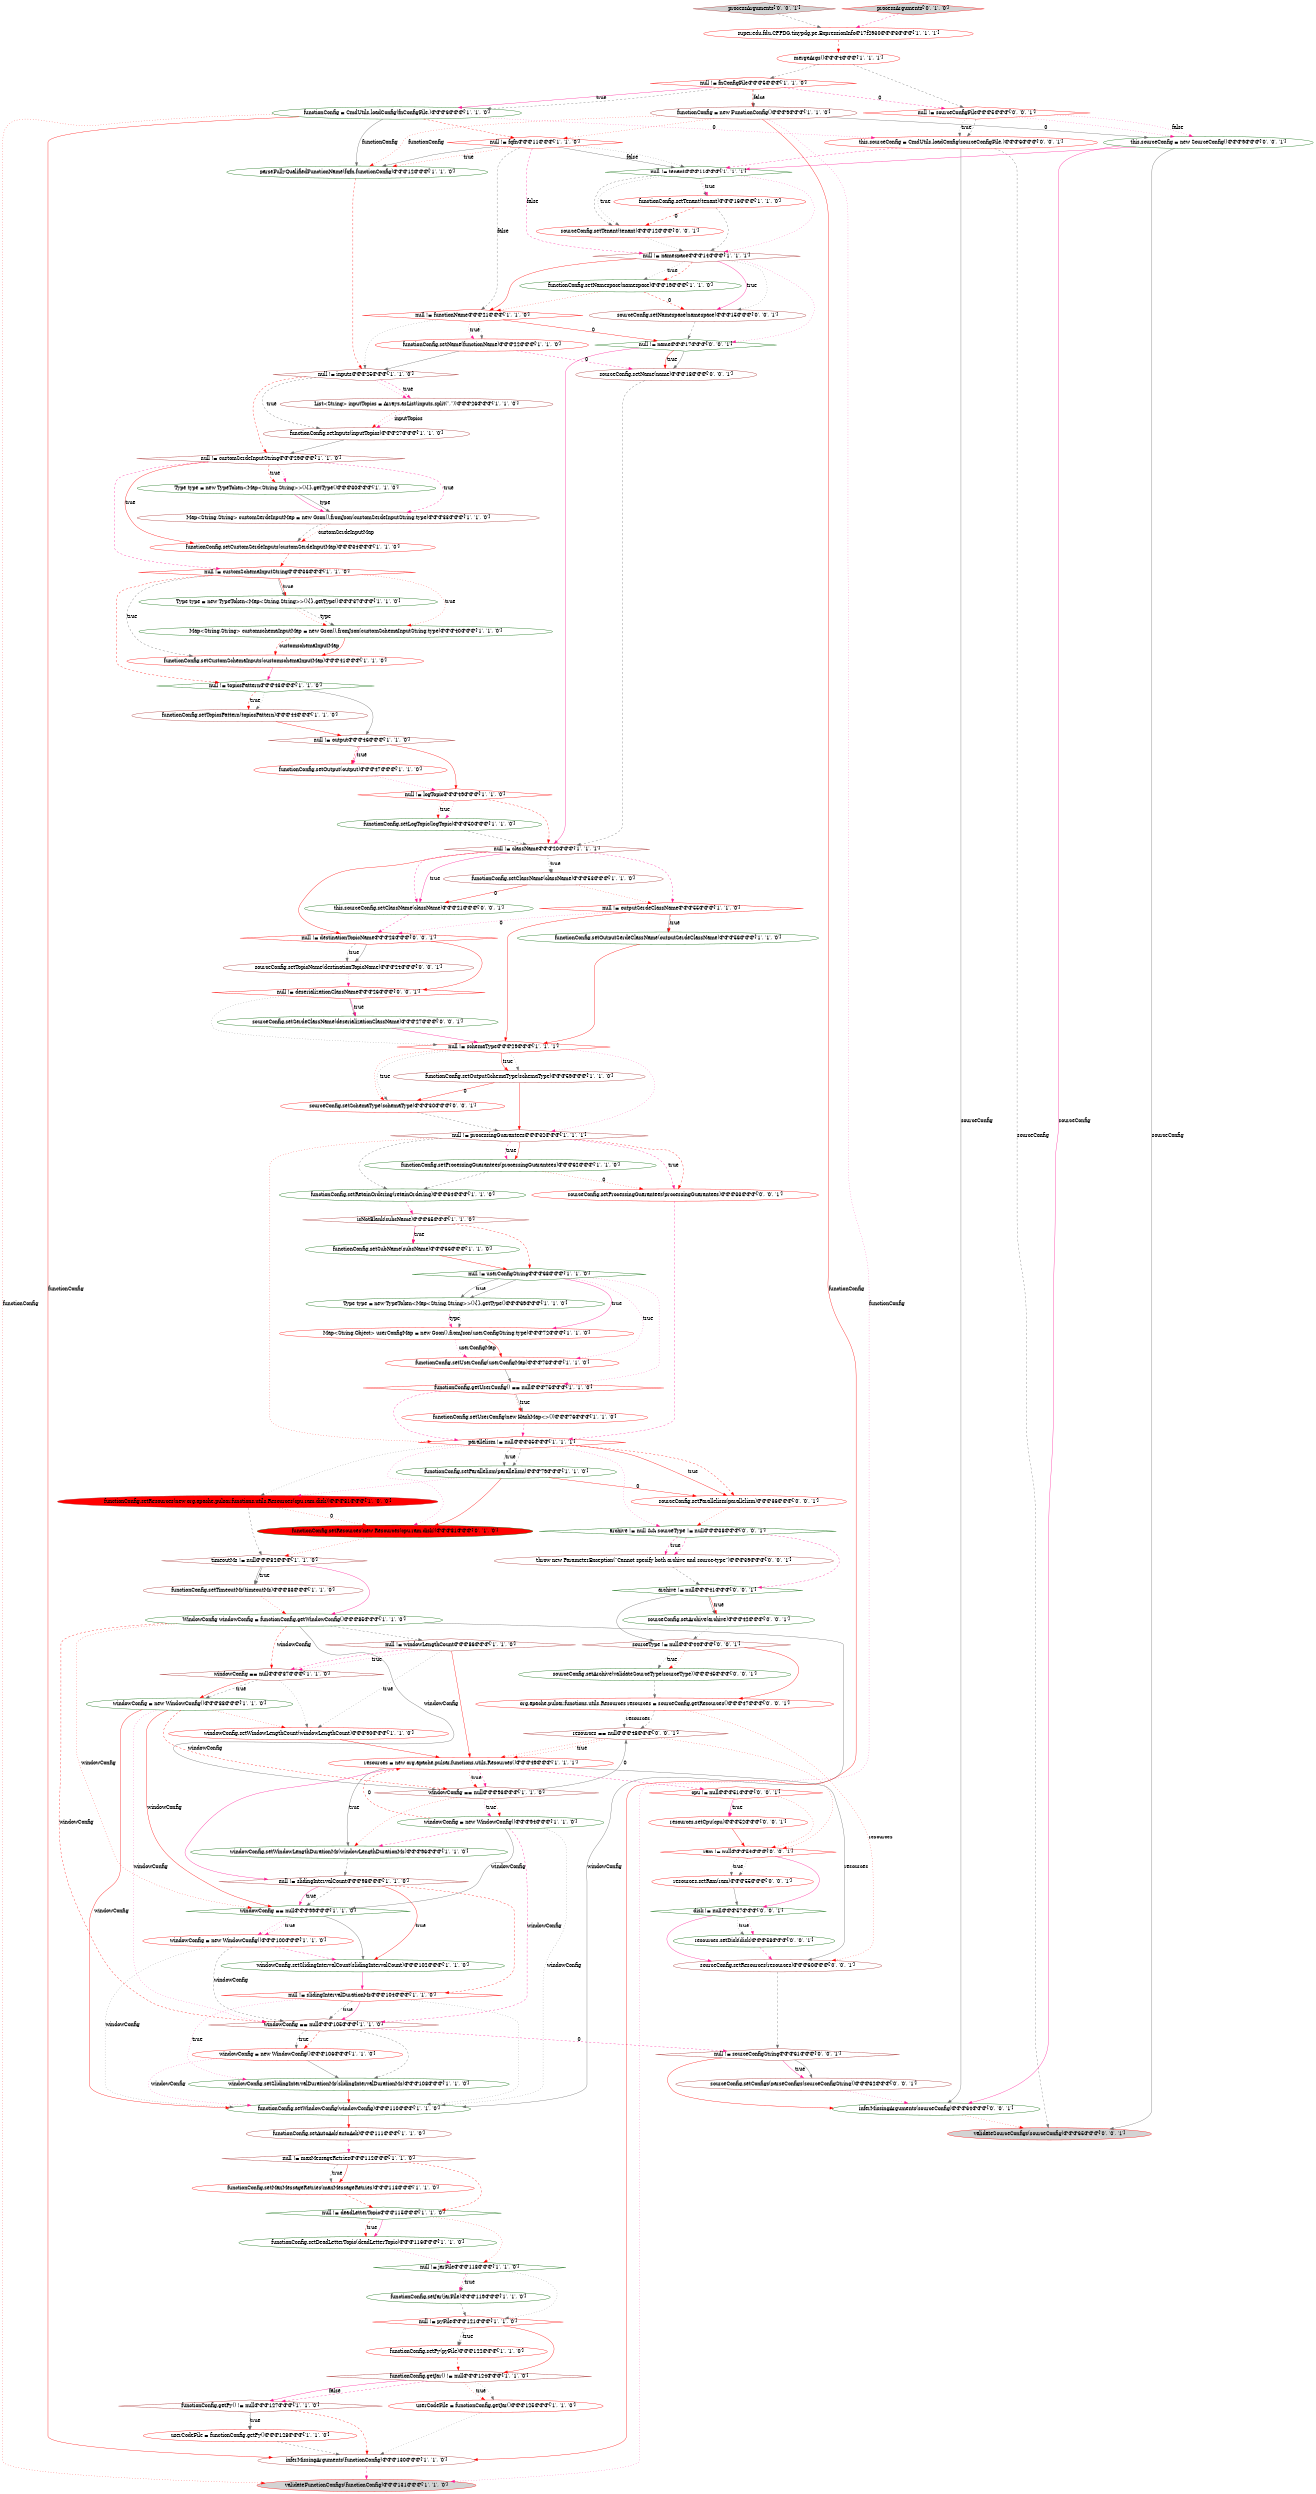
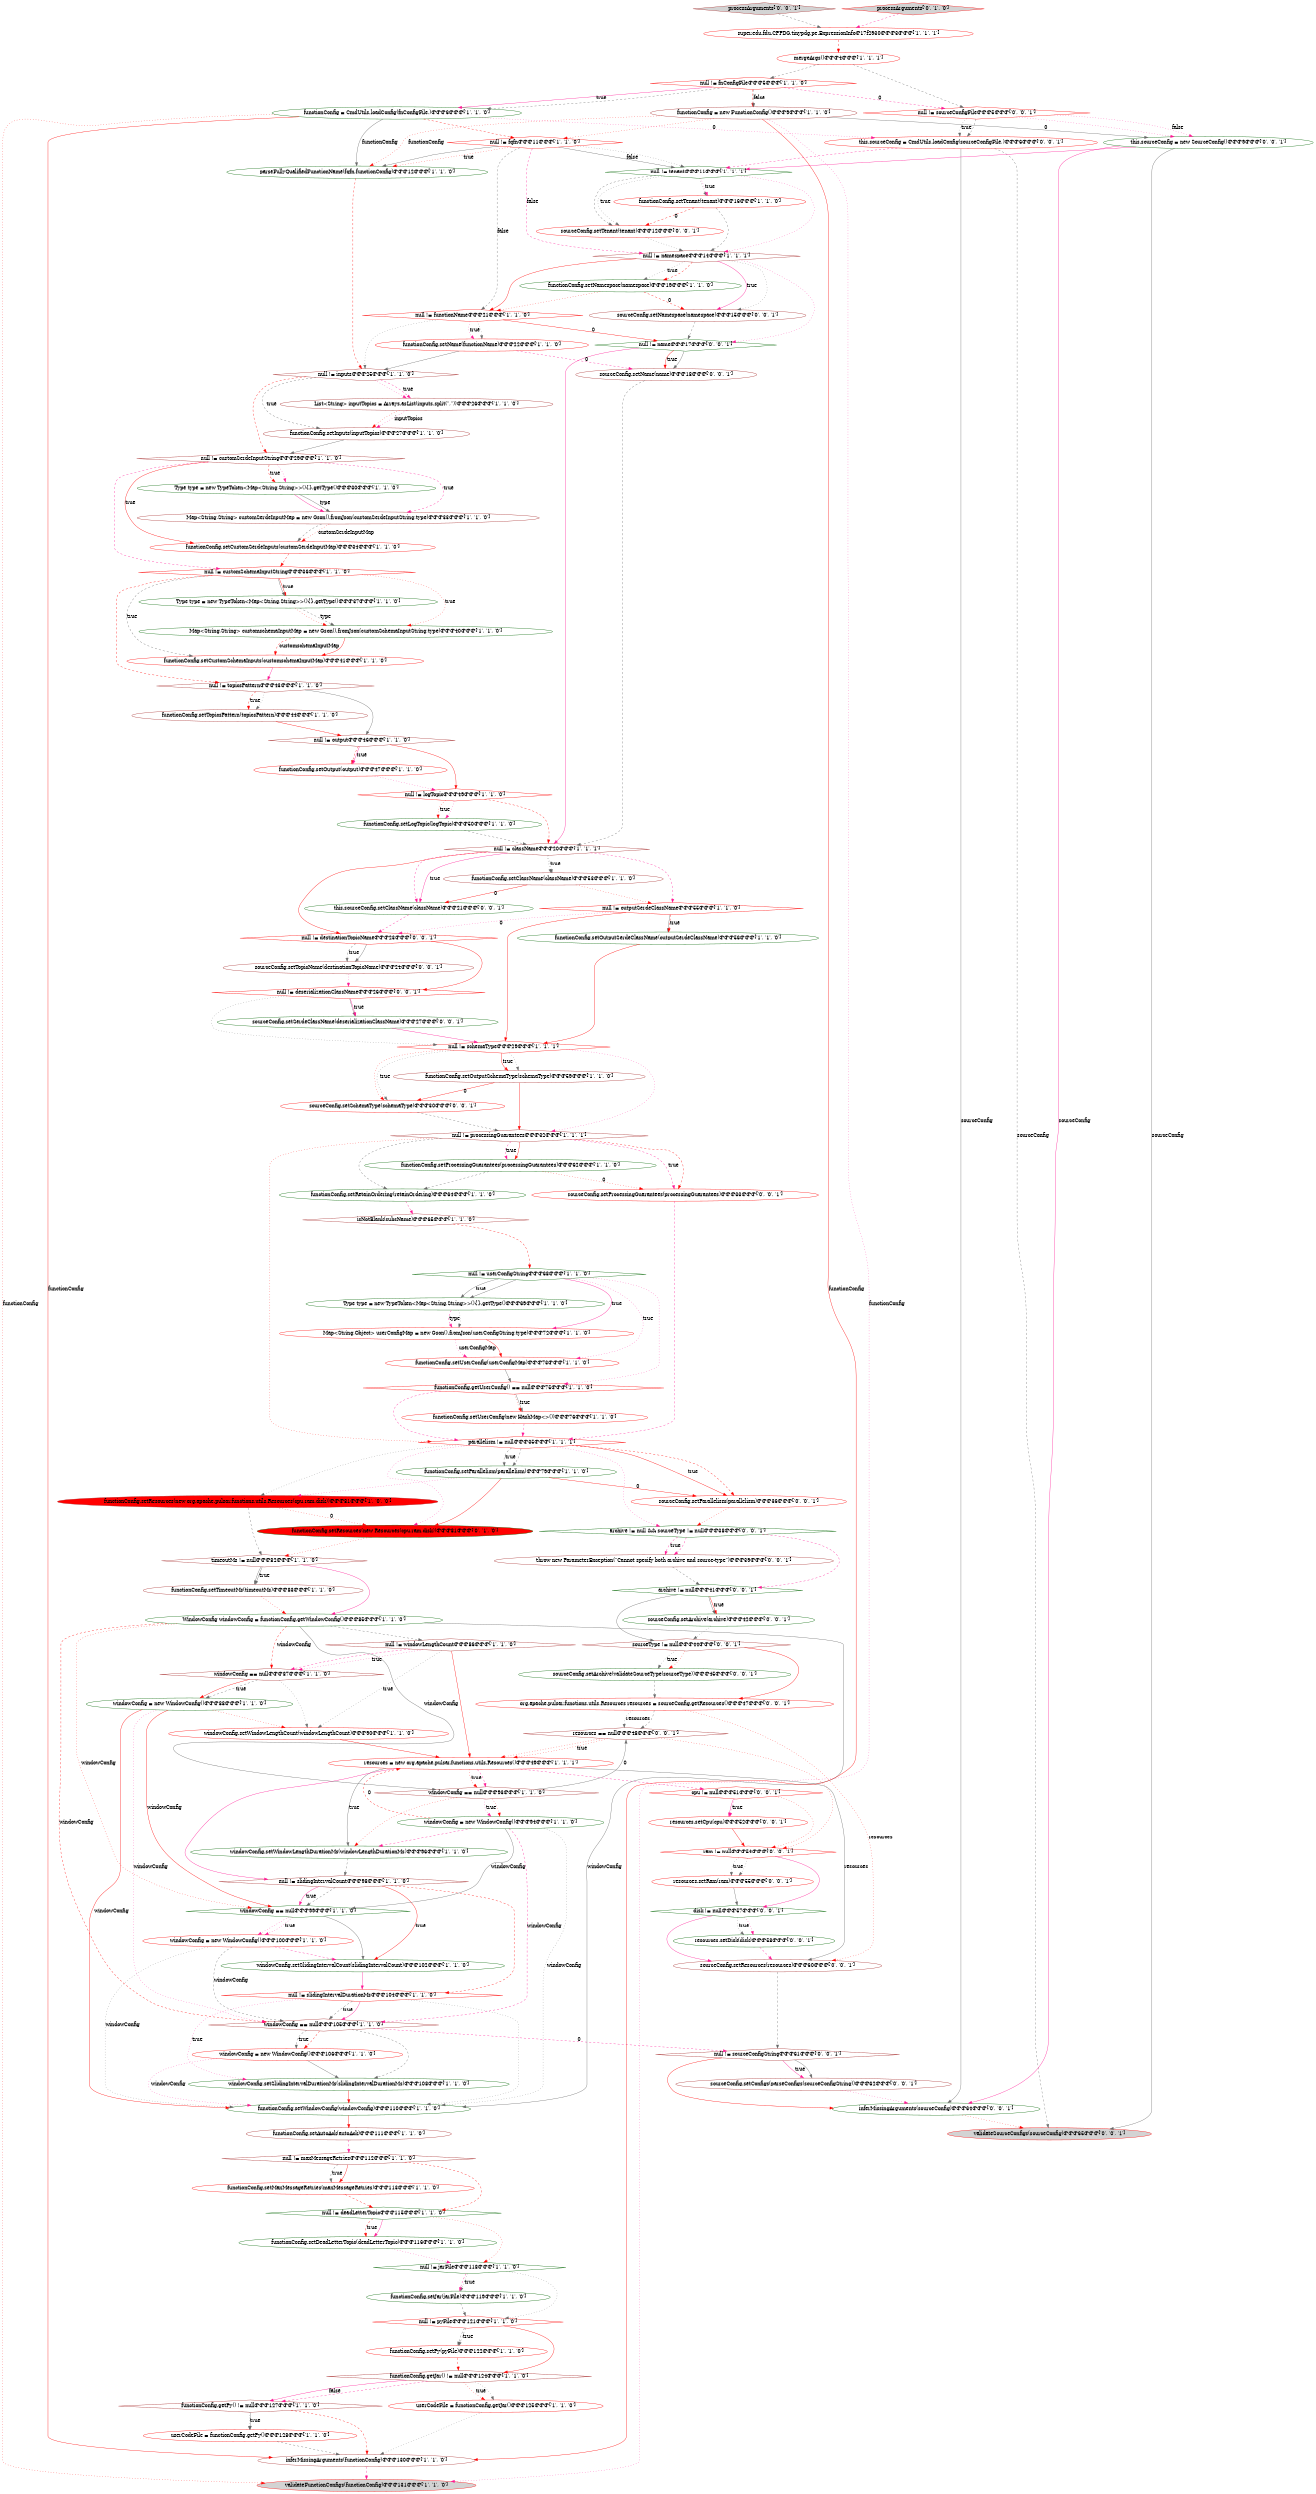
node "null != topicsPattern@@@43@@@['1', '1', '0']": color darkgreen -> brown
node "functionConfig.setSubName(subsName)@@@66@@@['1', '1', '0']": removed
edge "windowConfig = new WindowConfig()@@@88@@@['1', '1', '0']" -> "windowConfig == null@@@93@@@['1', '1', '0']": removed, label "windowConfig"
